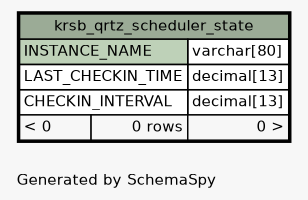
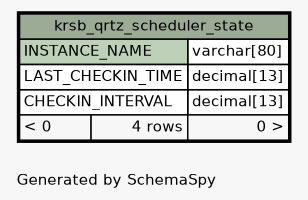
node "krsb_qrtz_scheduler_state": text "0 rows" -> "4 rows"
